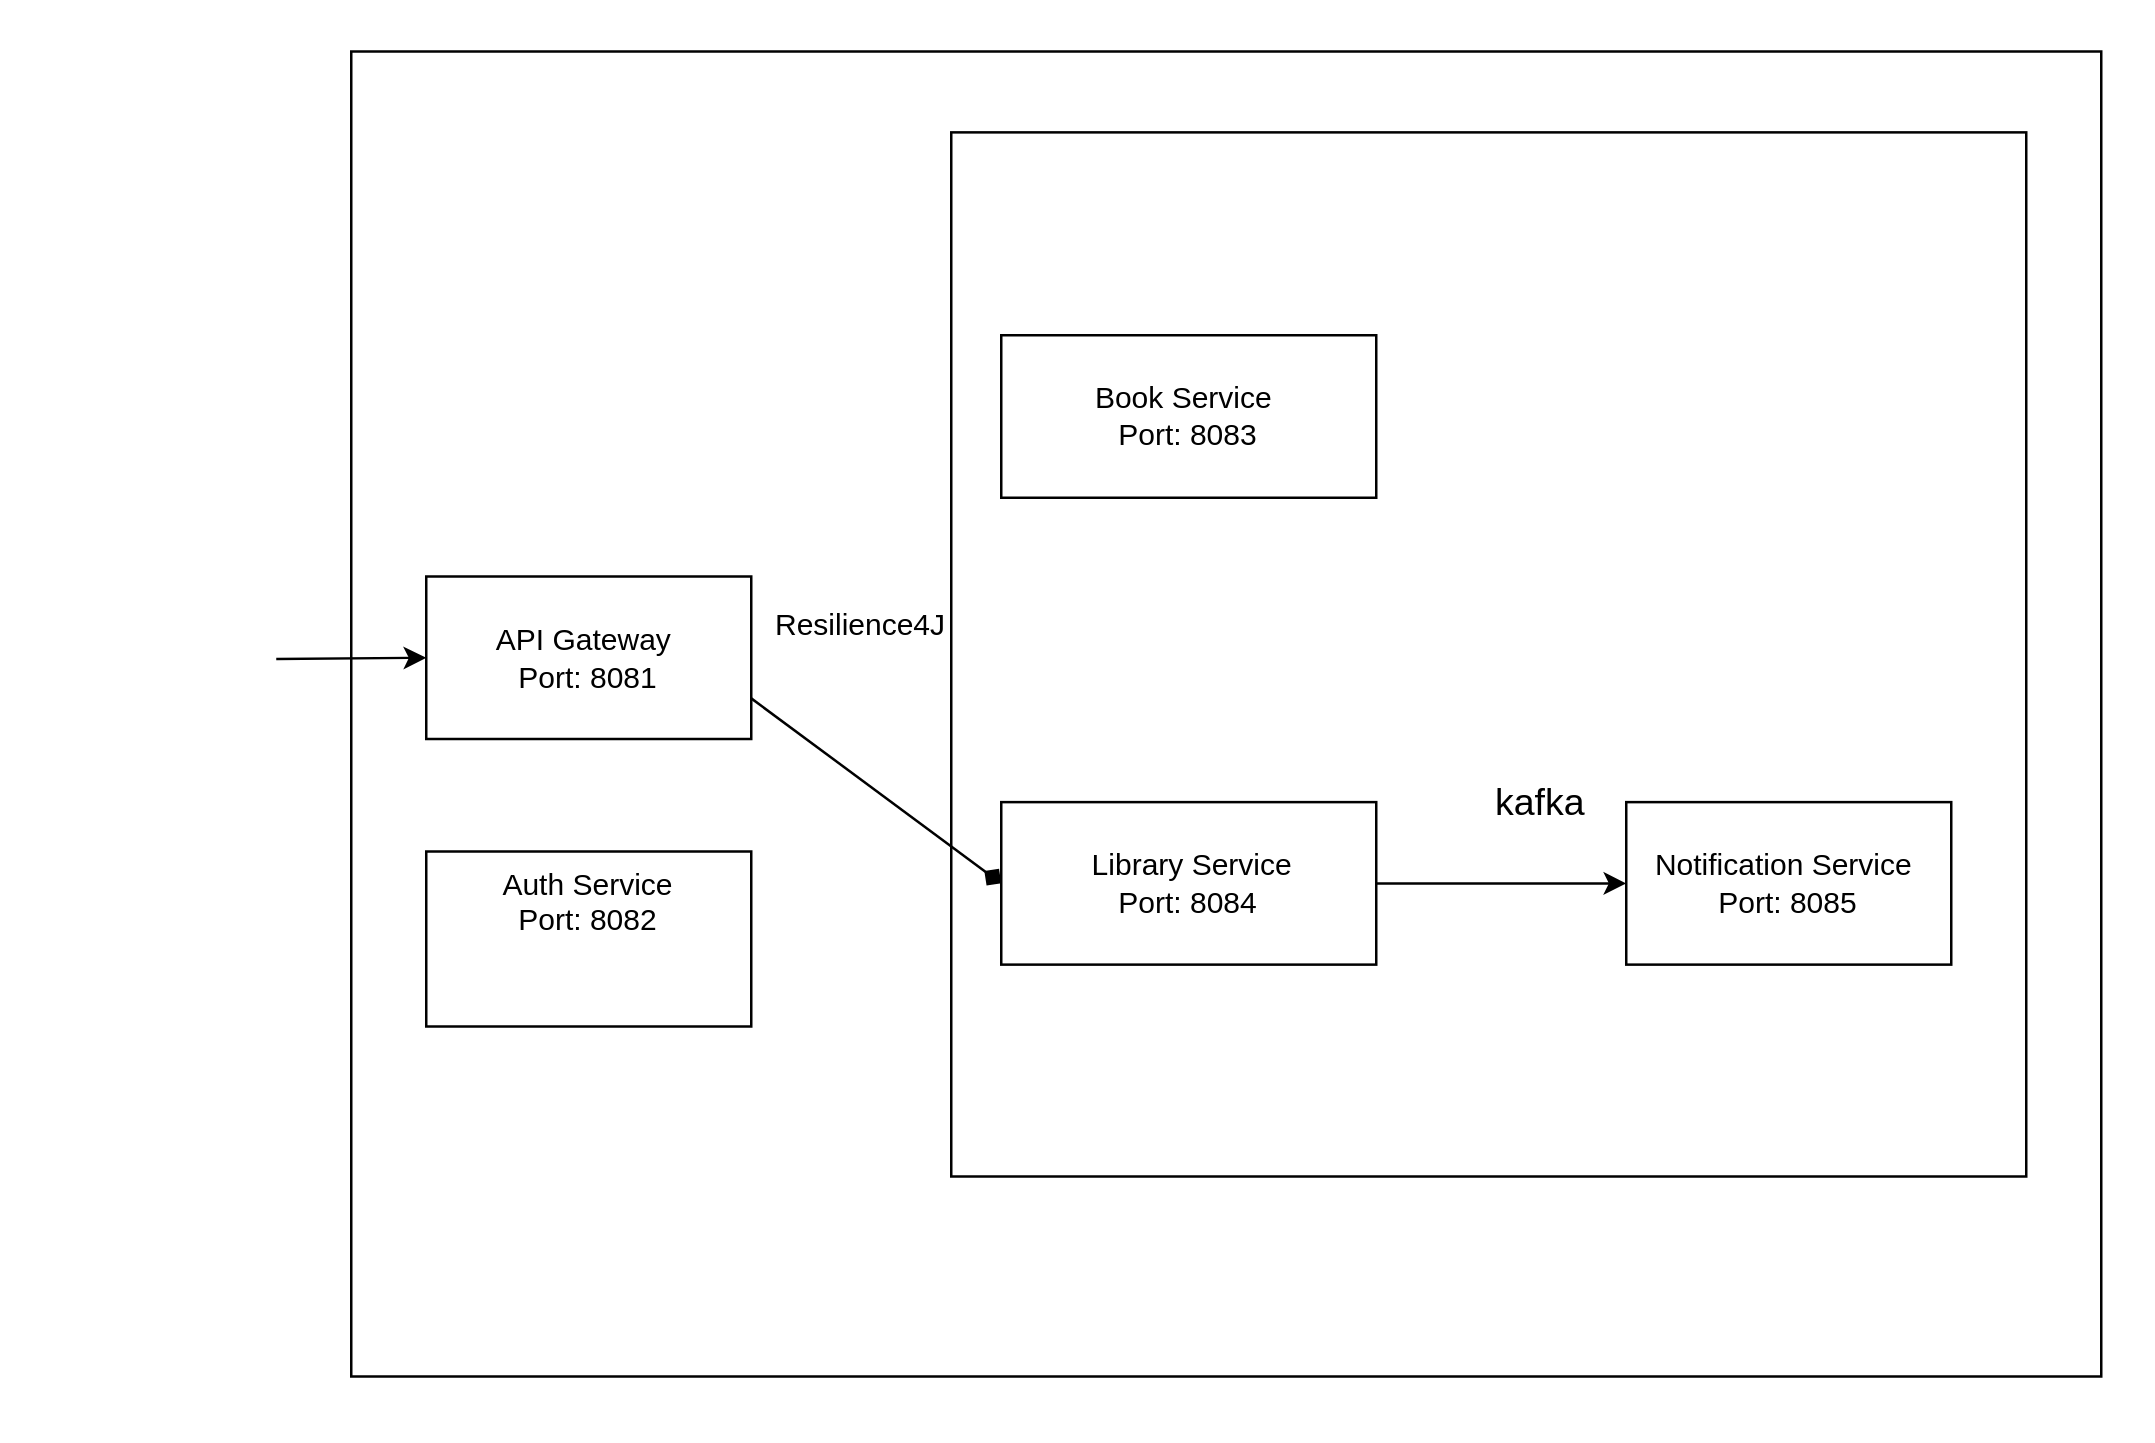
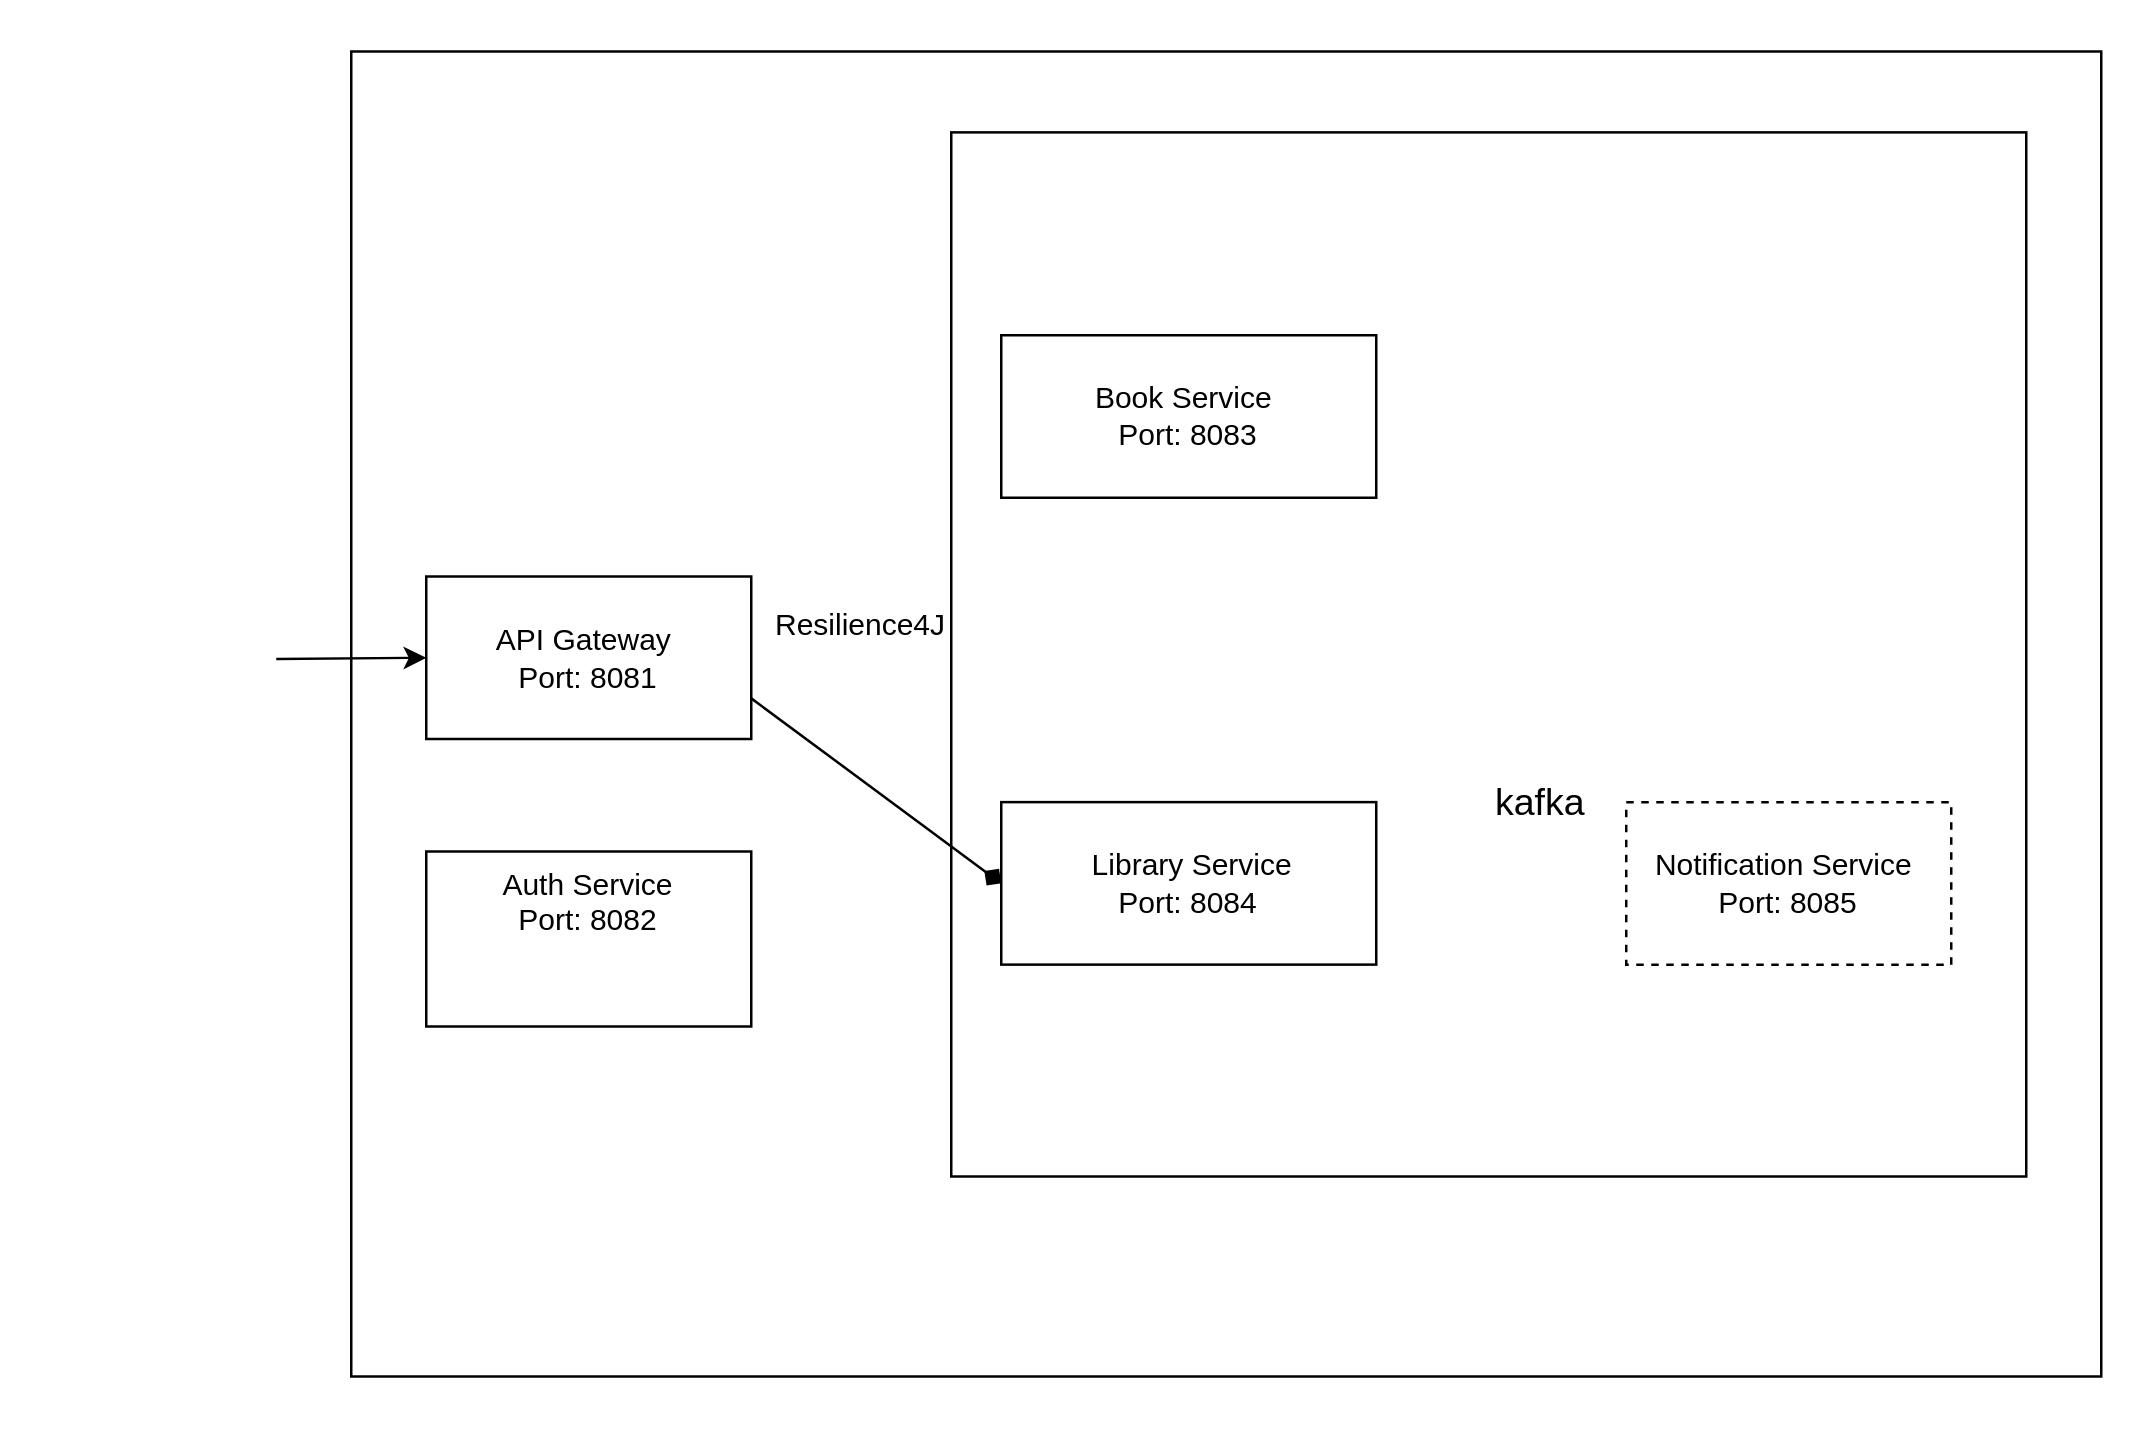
edge "Library Service Port: 8084" -> "Notification Service Port: 8085": removed
node "Notification Service Port: 8085": style solid -> dashed
